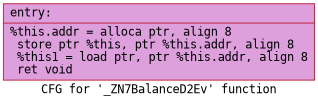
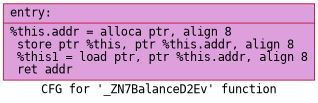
node "entry:": text "ret void" -> "ret addr"
